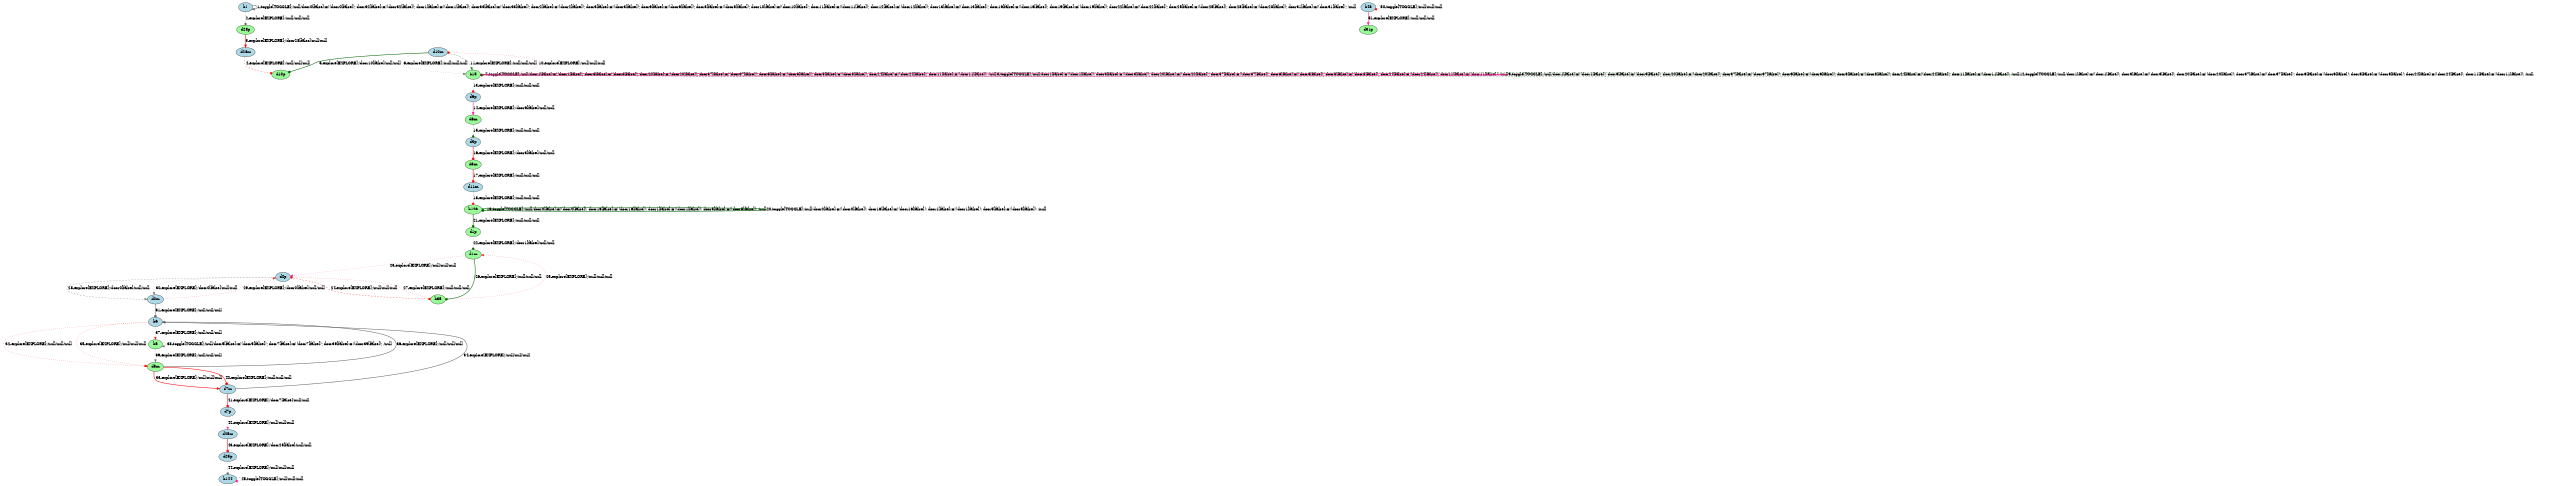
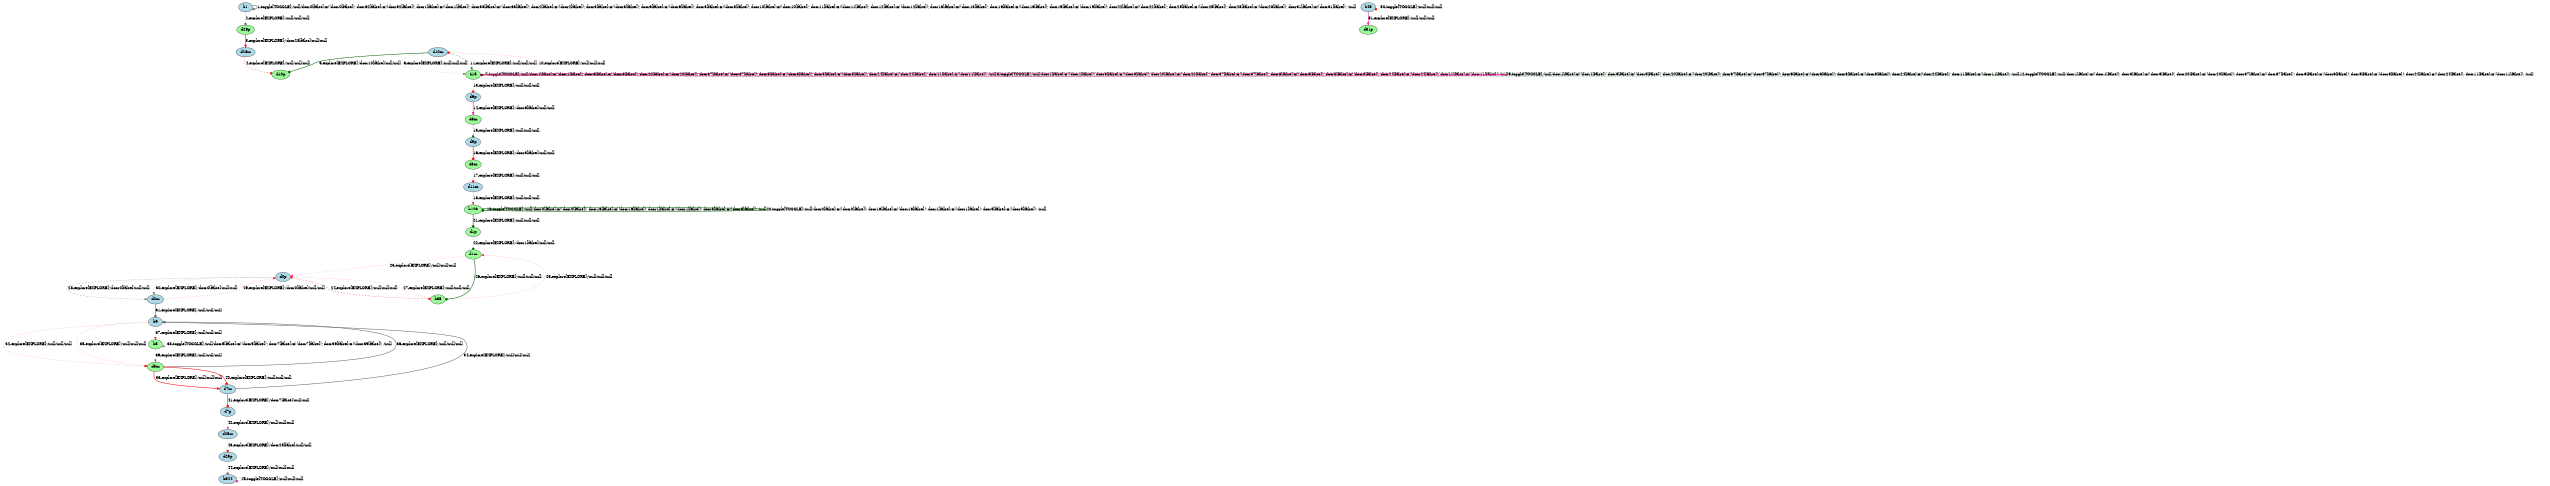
edge "d3m" -> "d11m": style bold -> dotted
edge "d11m" -> "b126": arrowhead dot -> normal
edge "d25m" -> "d25p": style bold -> dotted
node "b144": label "b144" -> "b544"
